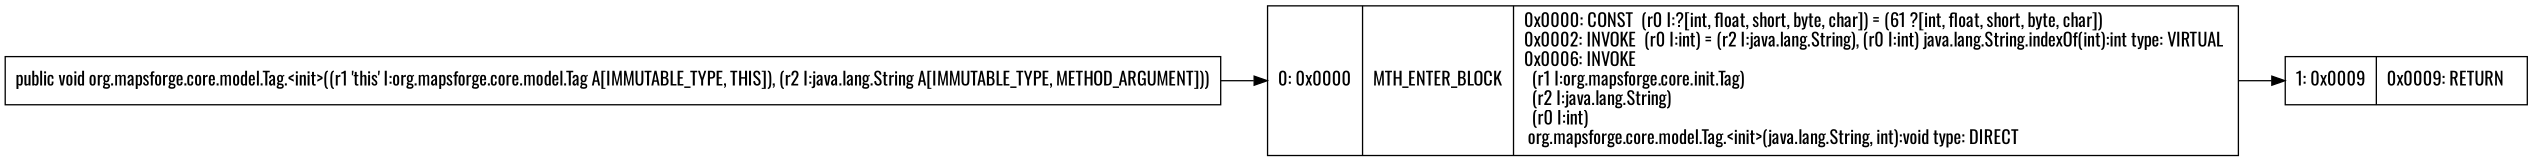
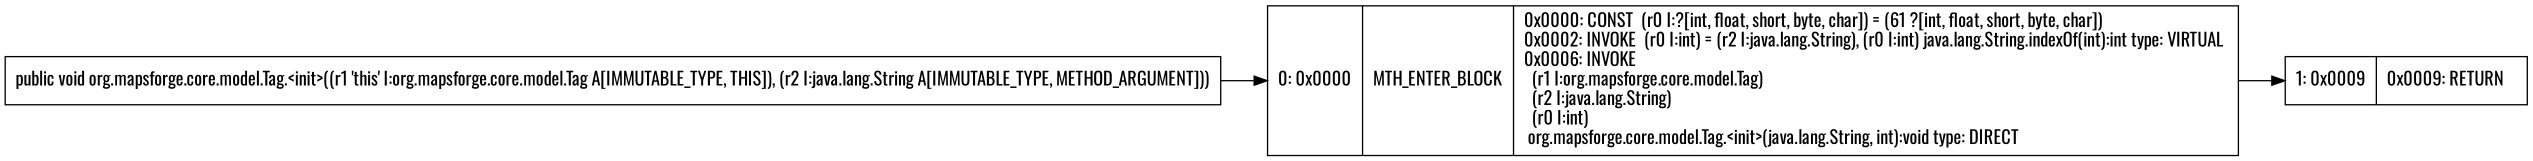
node "0: 0x0000": text "(r1 I:org.mapsforge.core.init.Tag)" -> "(r1 I:org.mapsforge.core.model.Tag)"
